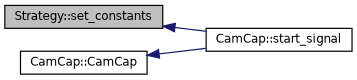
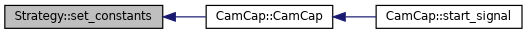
edge "CamCap::start_signal" -> "Strategy::set_constants": now "CamCap::CamCap" -> "Strategy::set_constants"
